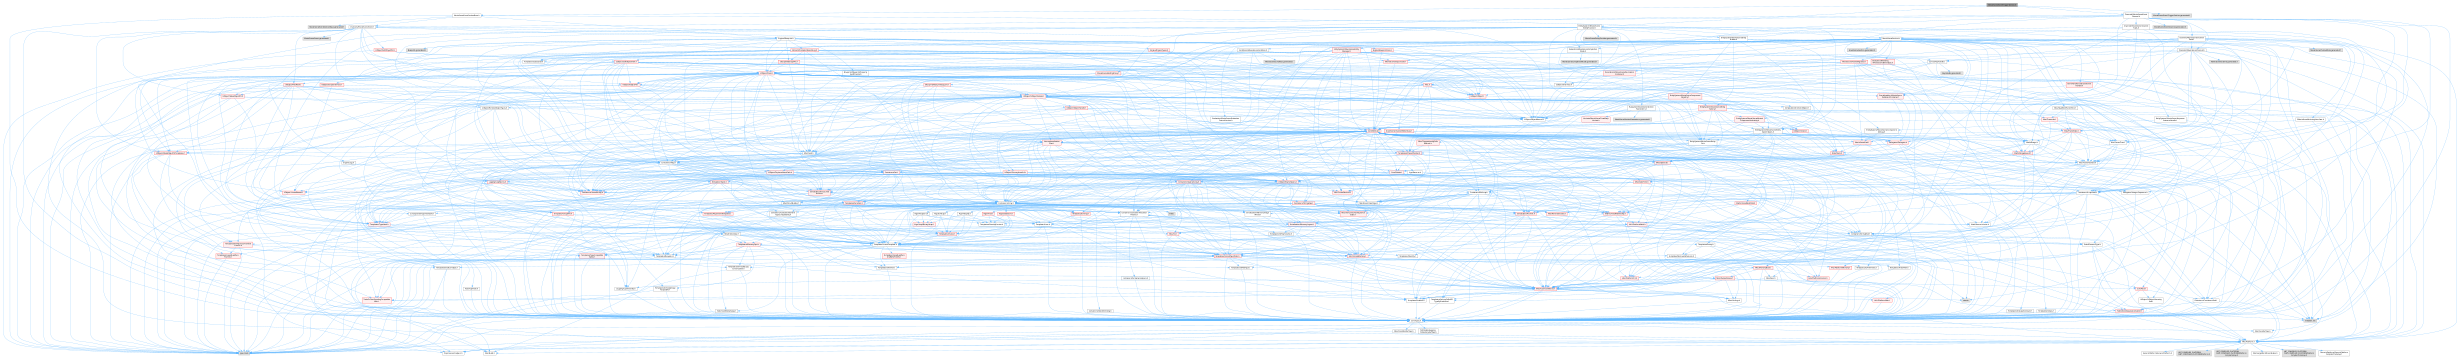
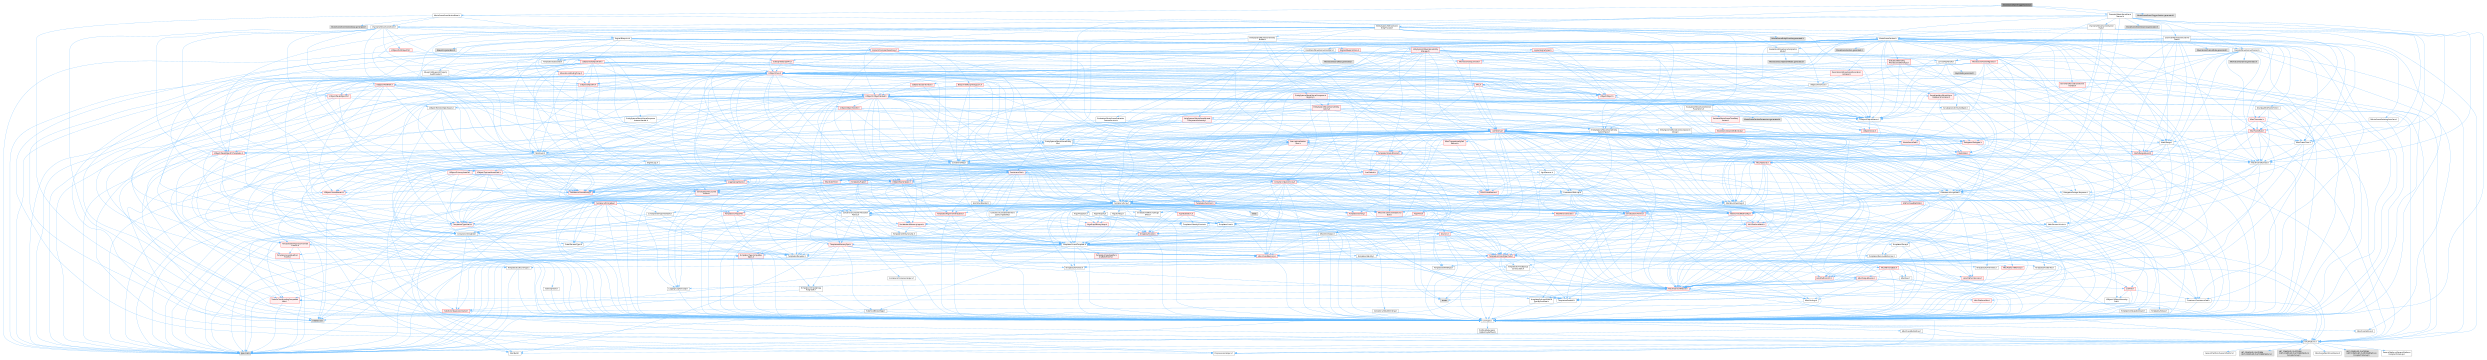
node "MovieSceneEvent.generated.h": removed
